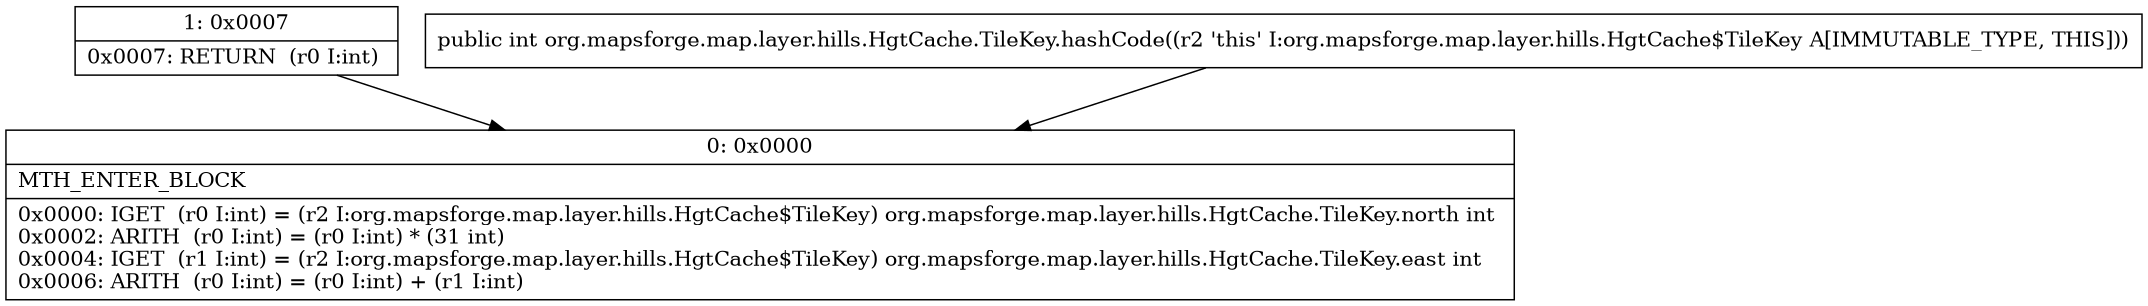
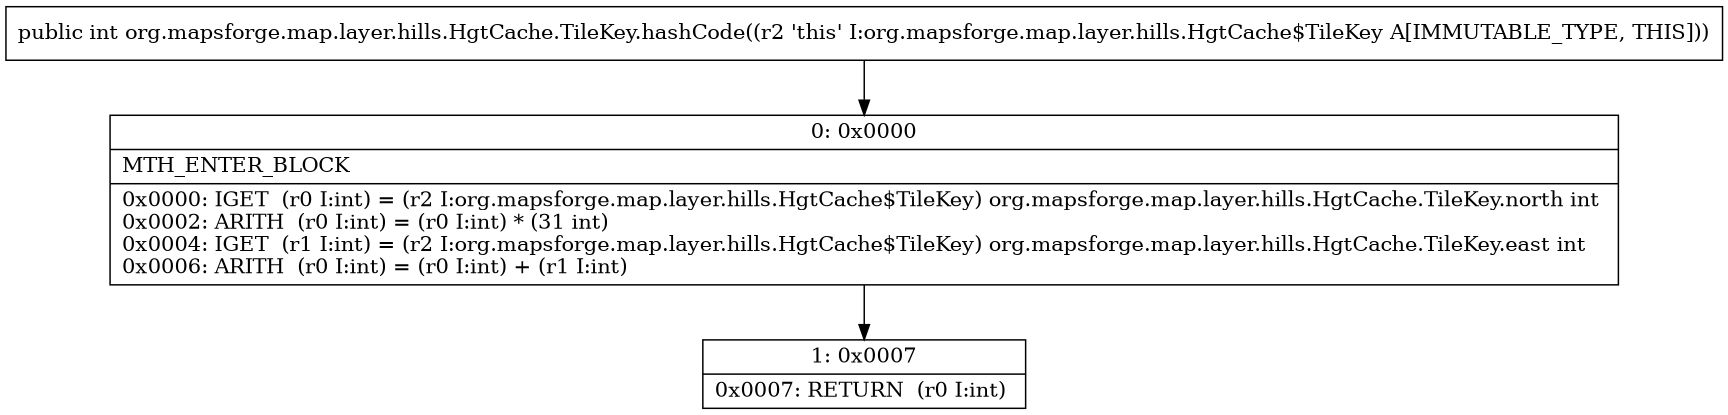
edge "1: 0x0007" -> "0: 0x0000": reversed
